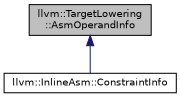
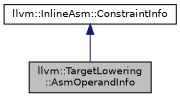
edge "llvm::InlineAsm::ConstraintInfo" -> "llvm::TargetLowering ::AsmOperandInfo": reversed
